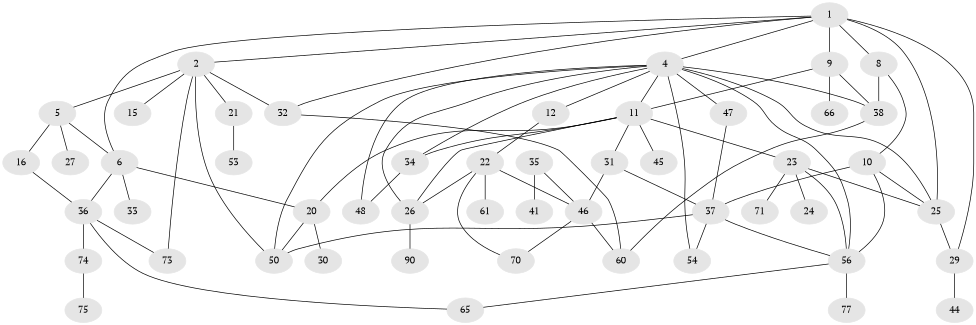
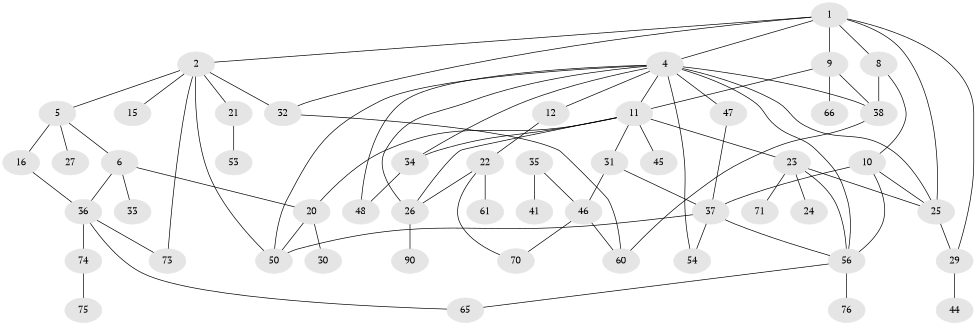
edge "1" -- "6": removed
edge "22" -- "46": removed
node "77": label "77" -> "76"
